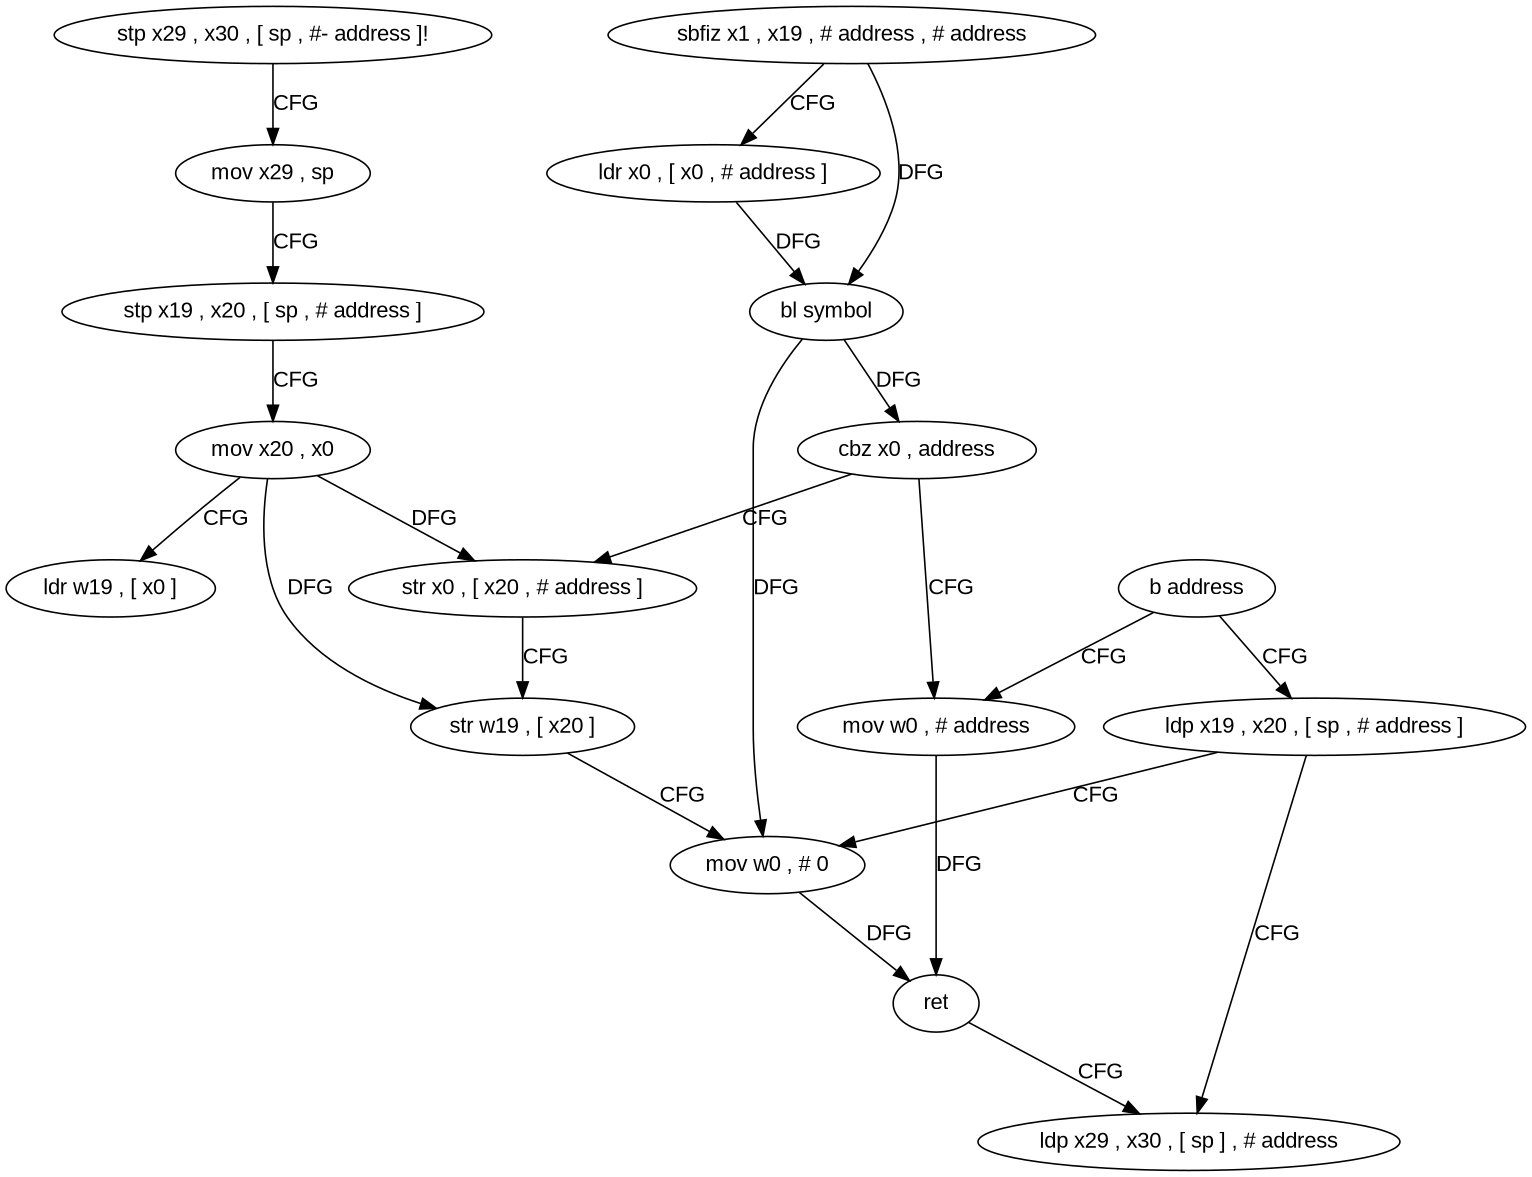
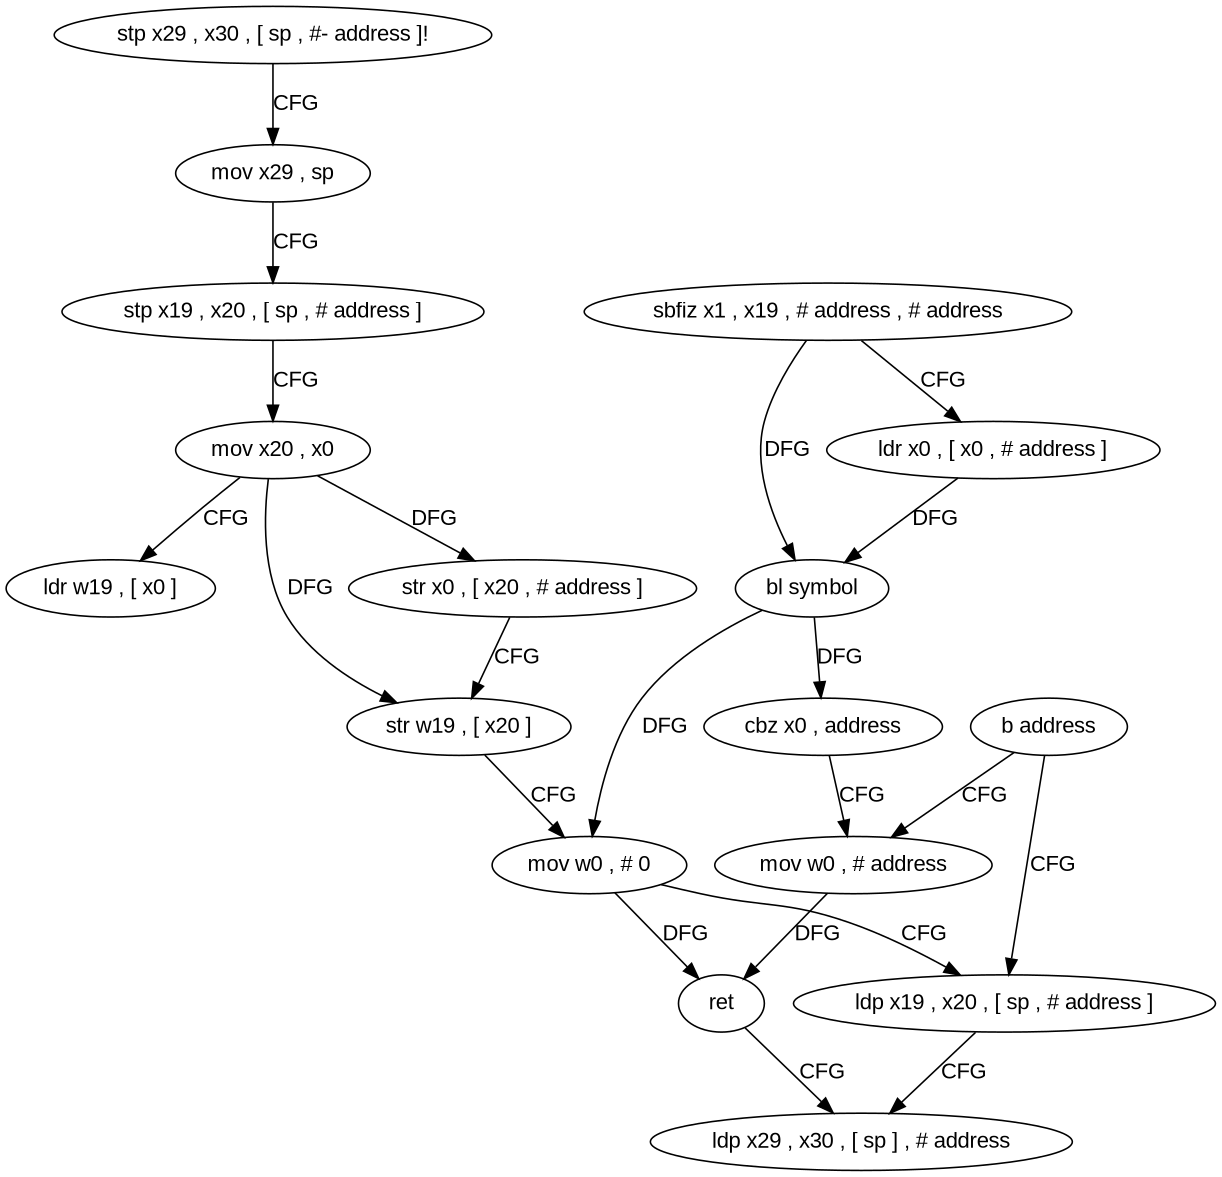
edge "cbz x0 , address" -> "str x0 , [ x20 , # address ]": removed, label "CFG"
edge "ldp x19 , x20 , [ sp , # address ]" -> "mov w0 , # 0": reversed
